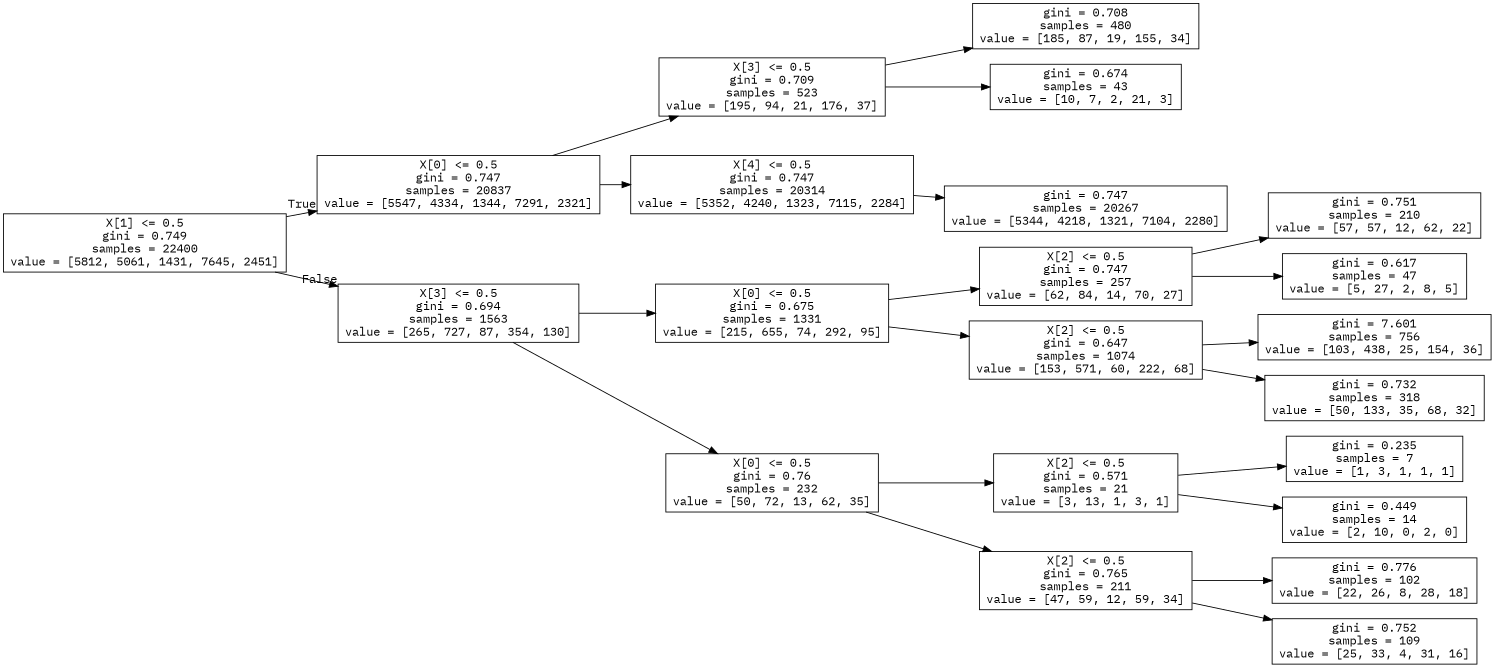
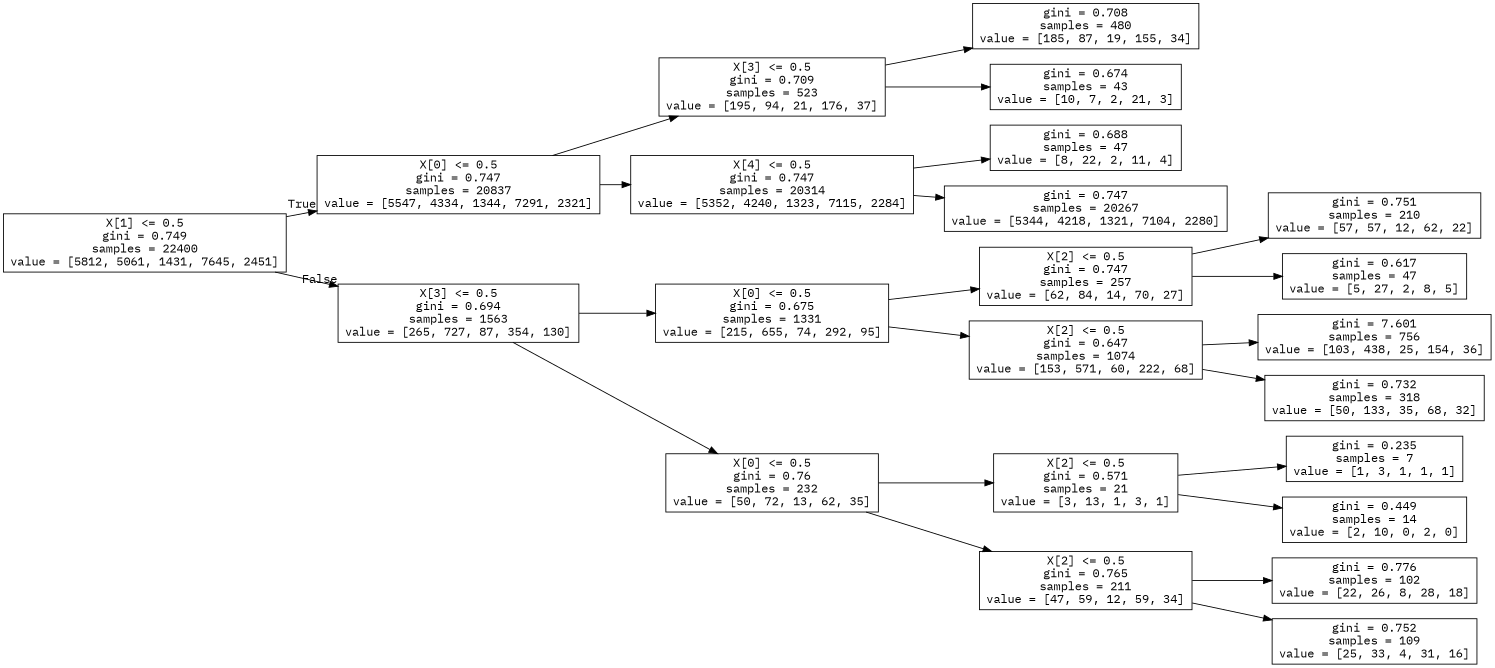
node "gini = 0.688 samples = 47 value = [8, 22, 2, 11, 4]": added
